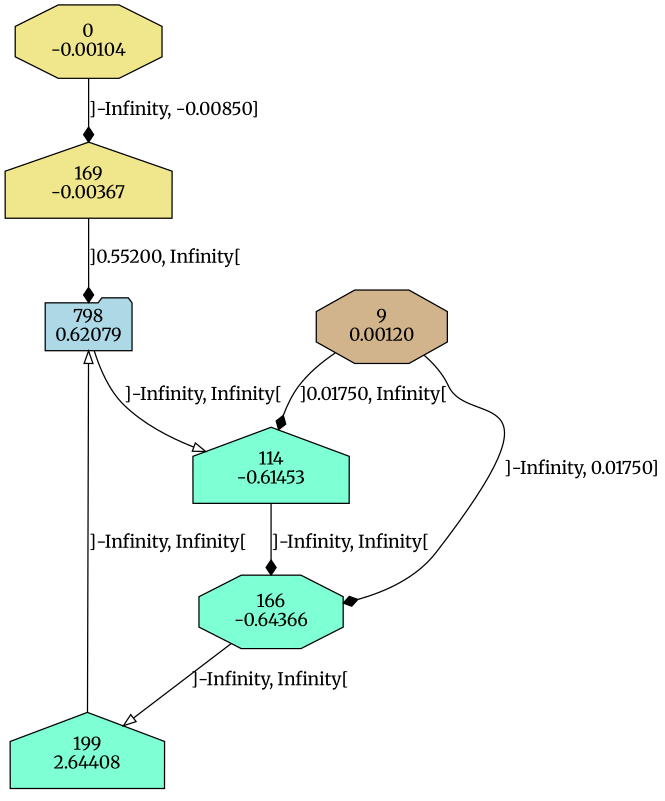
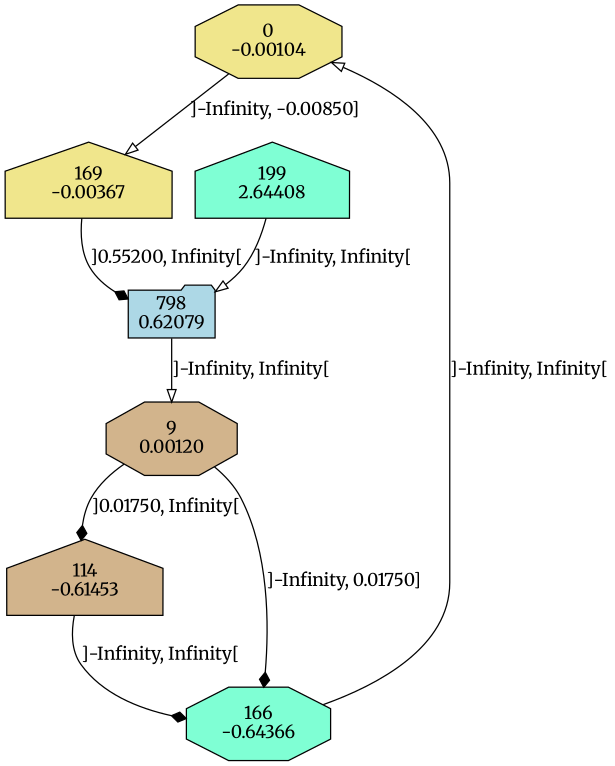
edge "0 -0.00104" -> "169 -0.00367": arrowhead diamond -> onormal
edge "798 0.62079" -> "114 -0.61453": now "798 0.62079" -> "9 0.00120"
node "114 -0.61453": fillcolor aquamarine -> tan
edge "166 -0.64366" -> "199 2.64408": now "166 -0.64366" -> "0 -0.00104"
